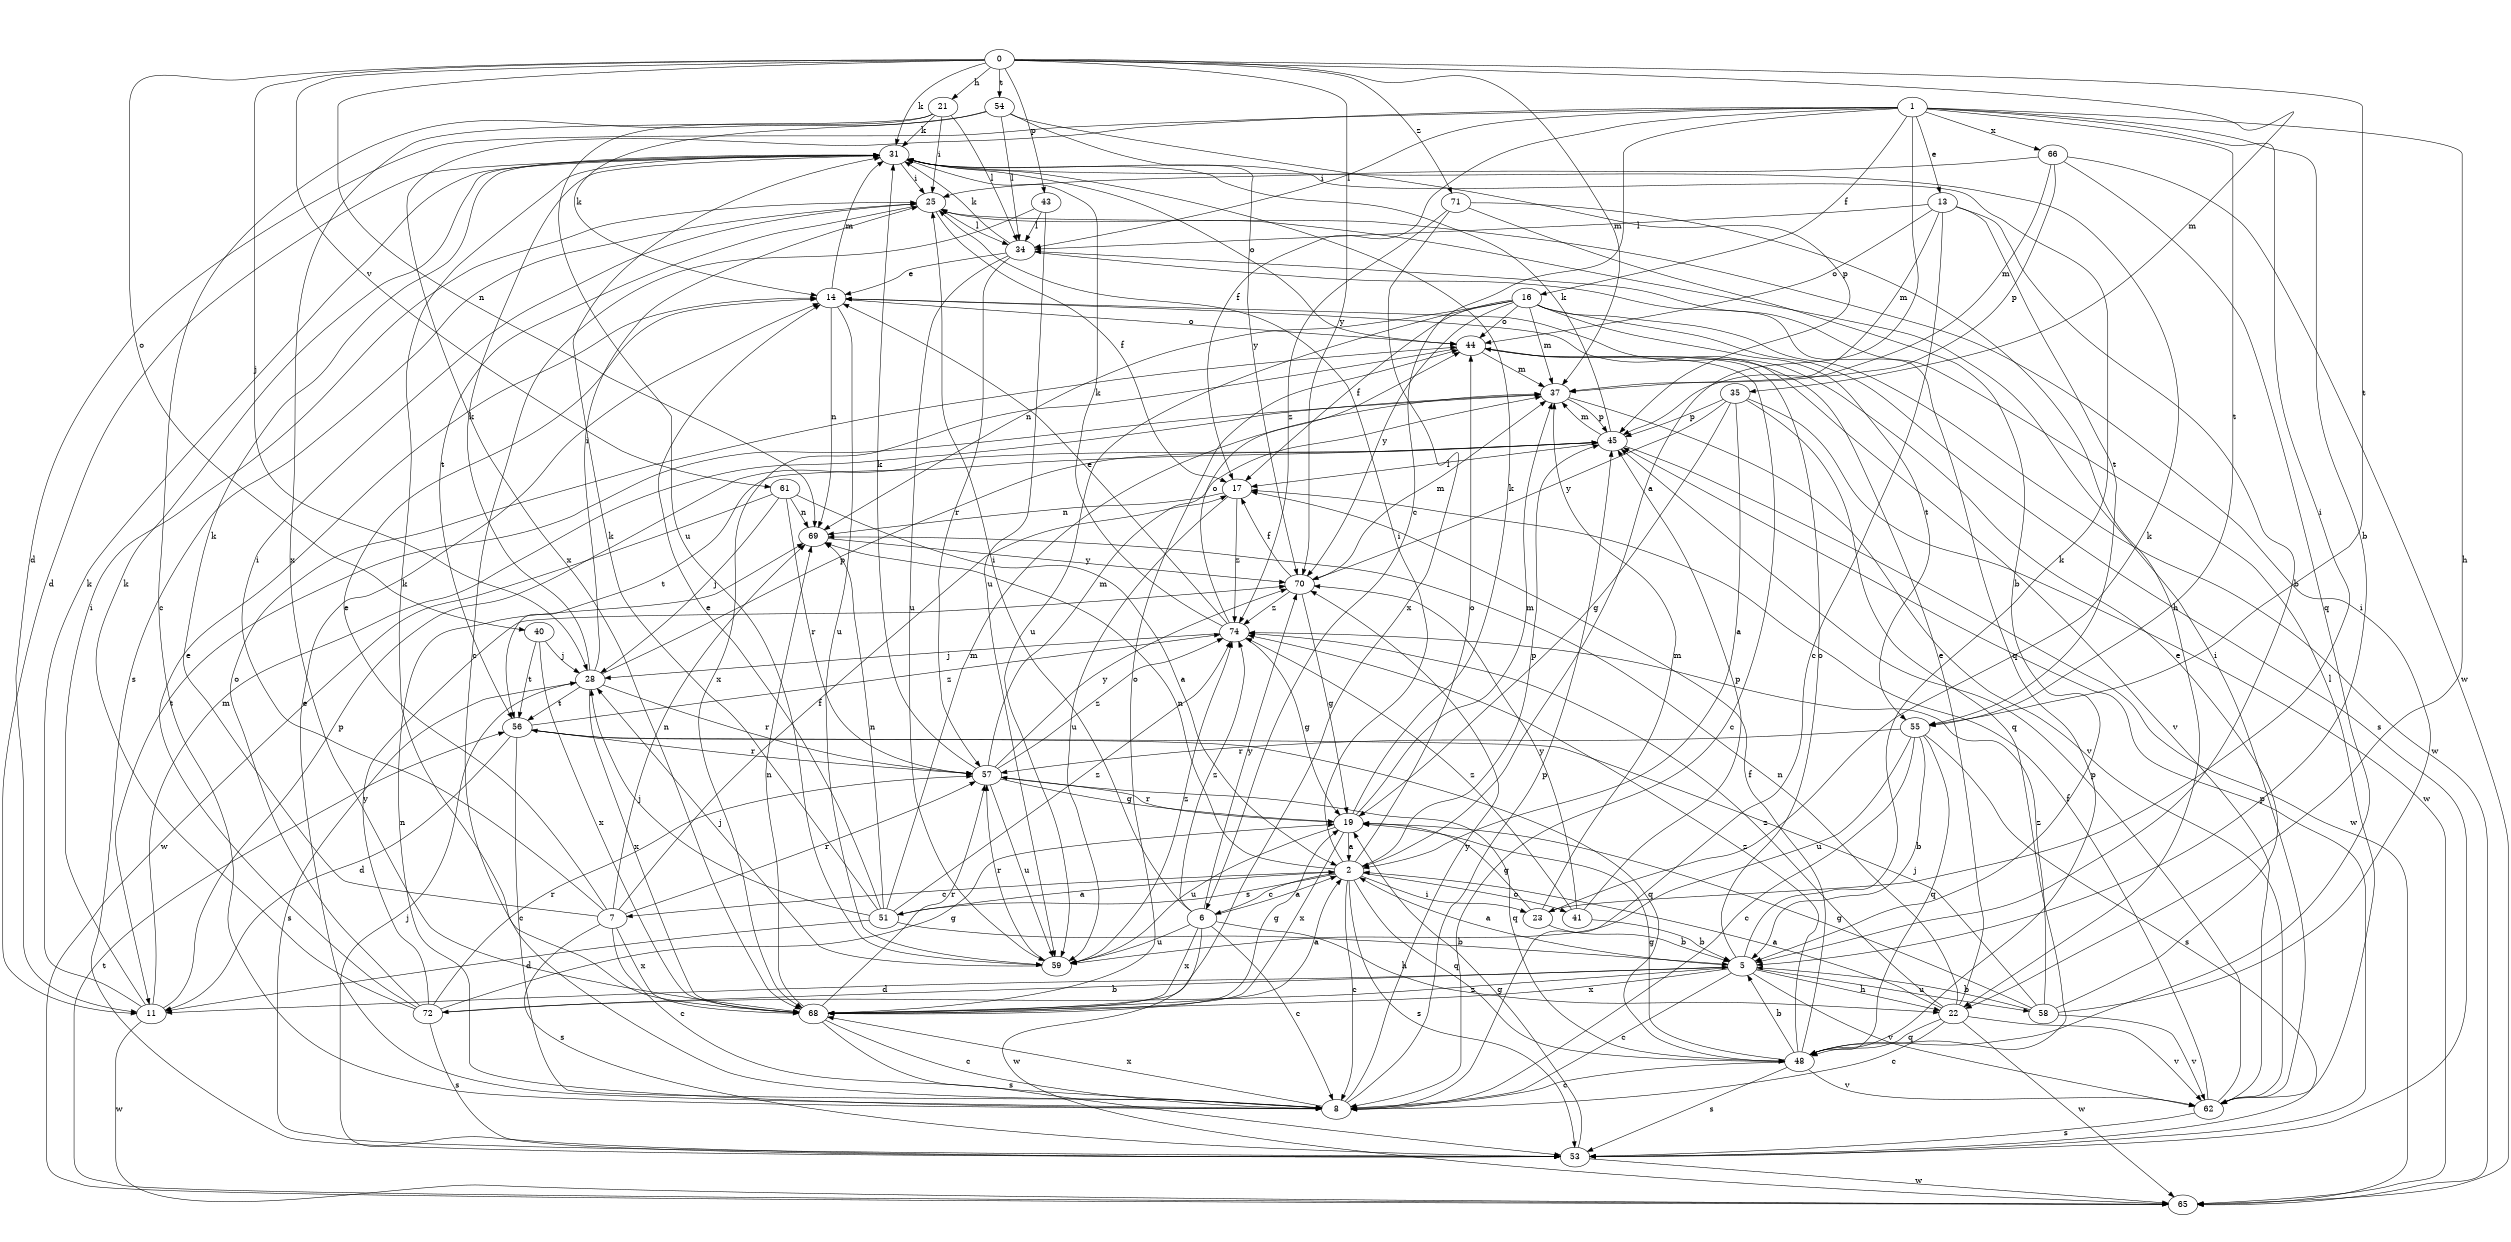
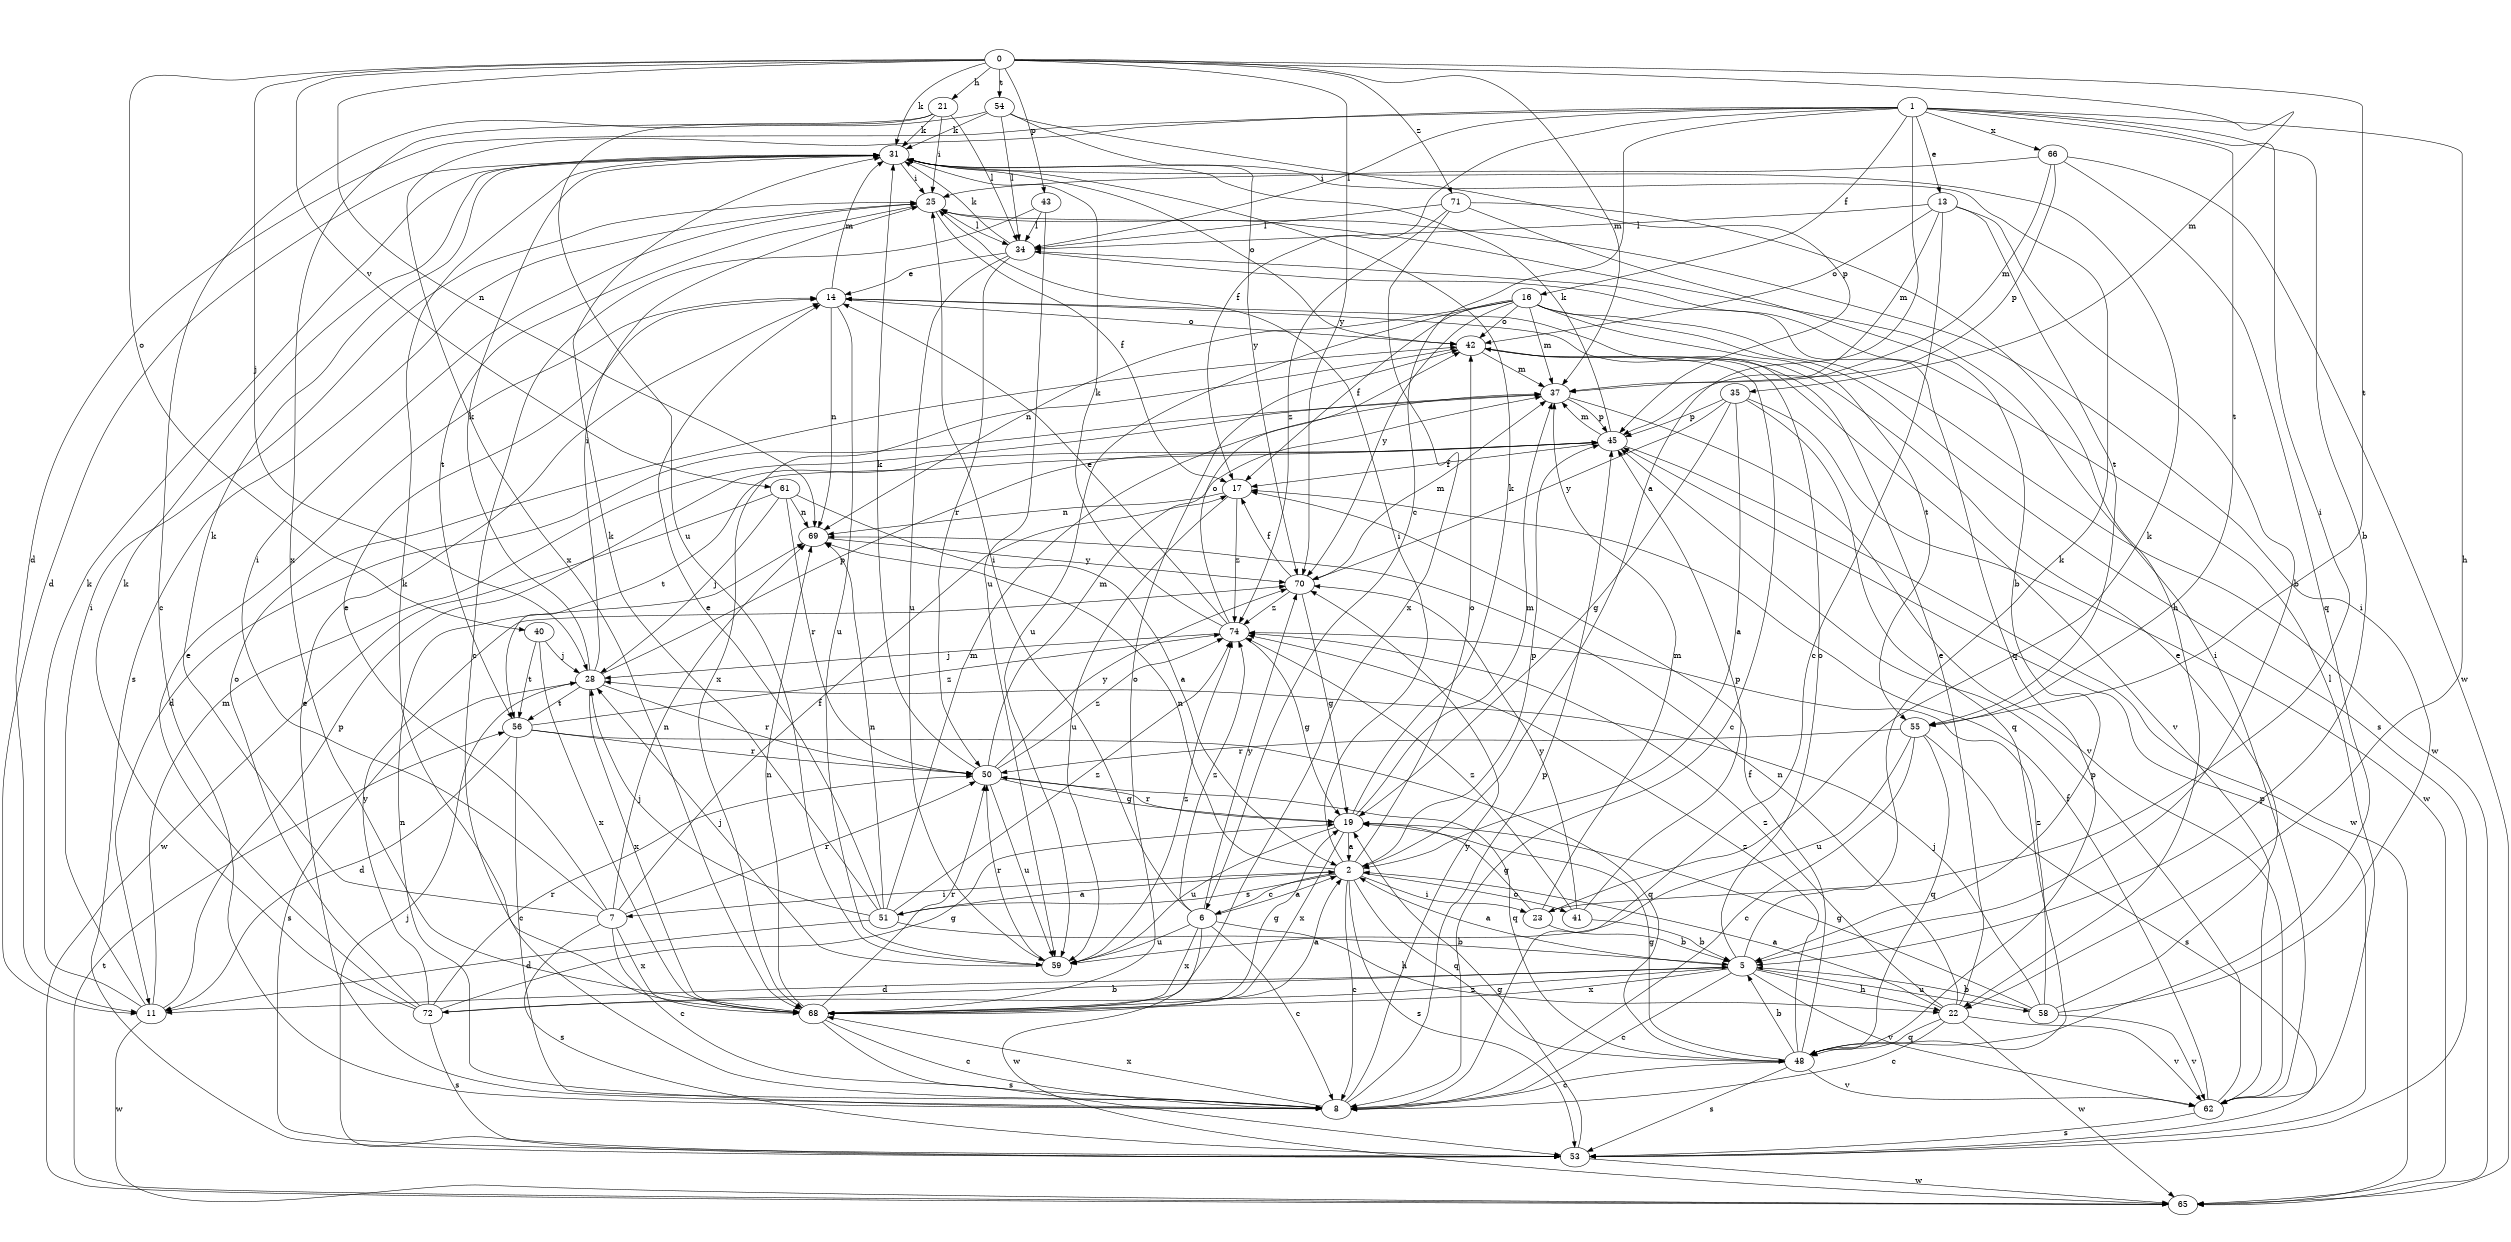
edge "54" -> "14": now "54" -> "31"
edge "71" -> "34": added, label "l"
node "44": label "44" -> "42"
edge "45" -> "17": label "l" -> "f"
edge "37" -> "11": label "t" -> "d"
edge "58" -> "56": now "58" -> "28"
node "57": label "57" -> "50"
edge "55" -> "5": removed, label "b"
edge "2" -> "7": label "c" -> "i"
